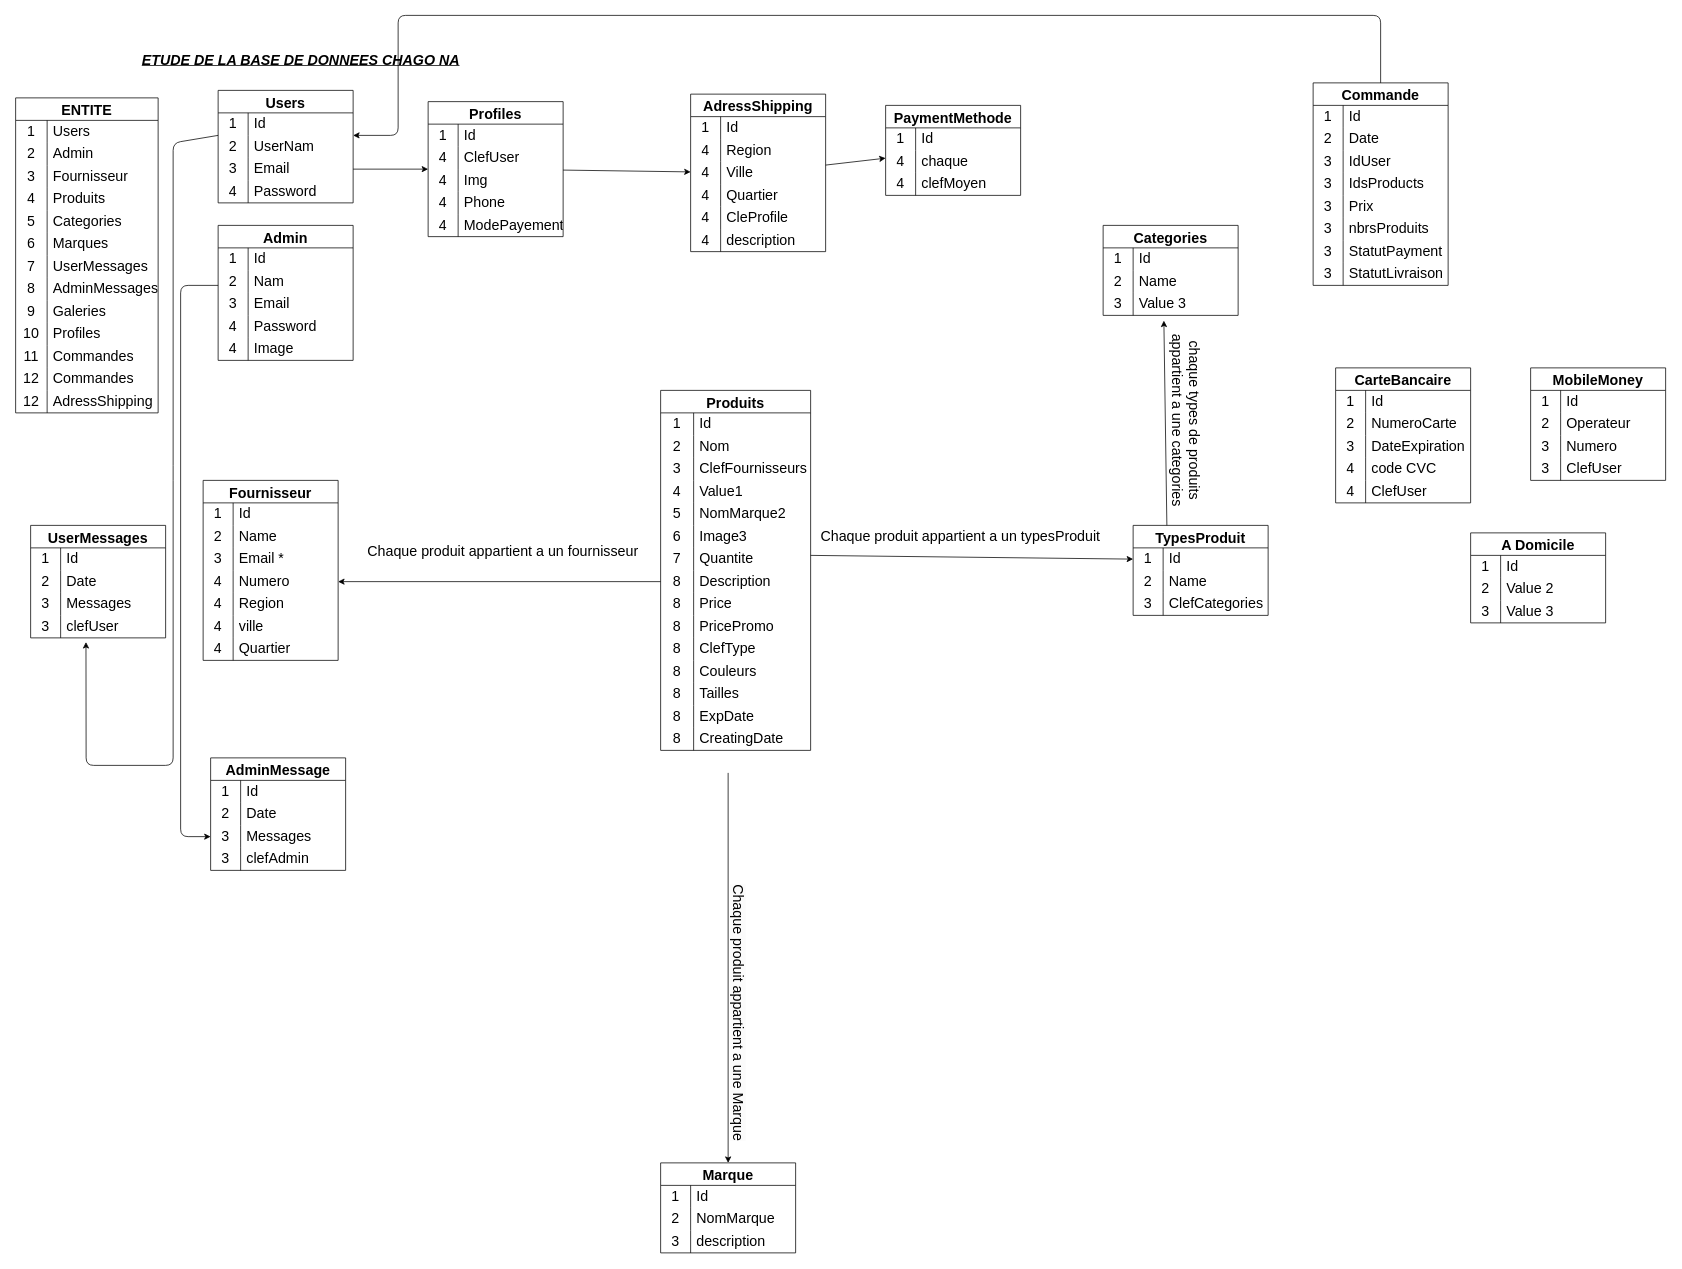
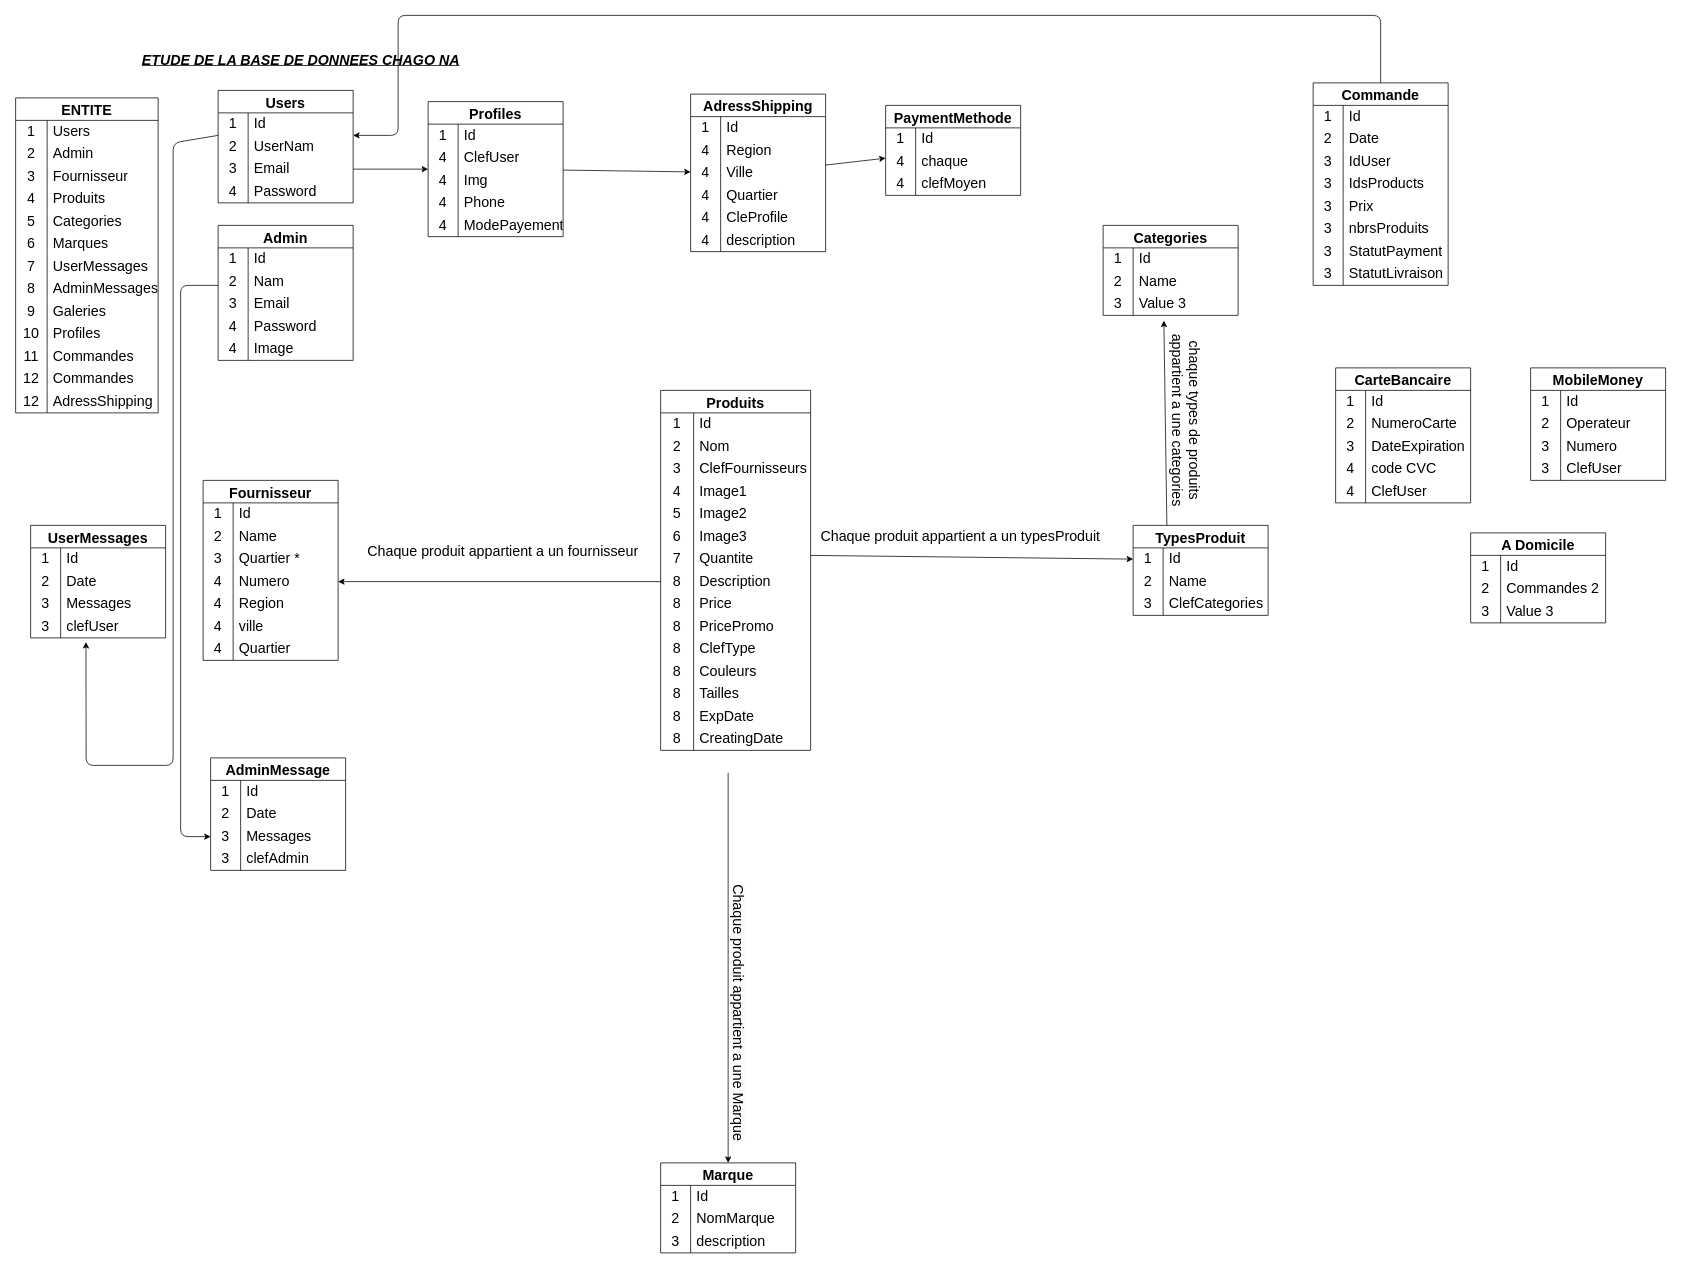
node "Value1": label "Value1" -> "Image1"
node "NomMarque2": label "NomMarque2" -> "Image2"
node "Email *": label "Email *" -> "Quartier *"
node "Value 2": label "Value 2" -> "Commandes 2"
